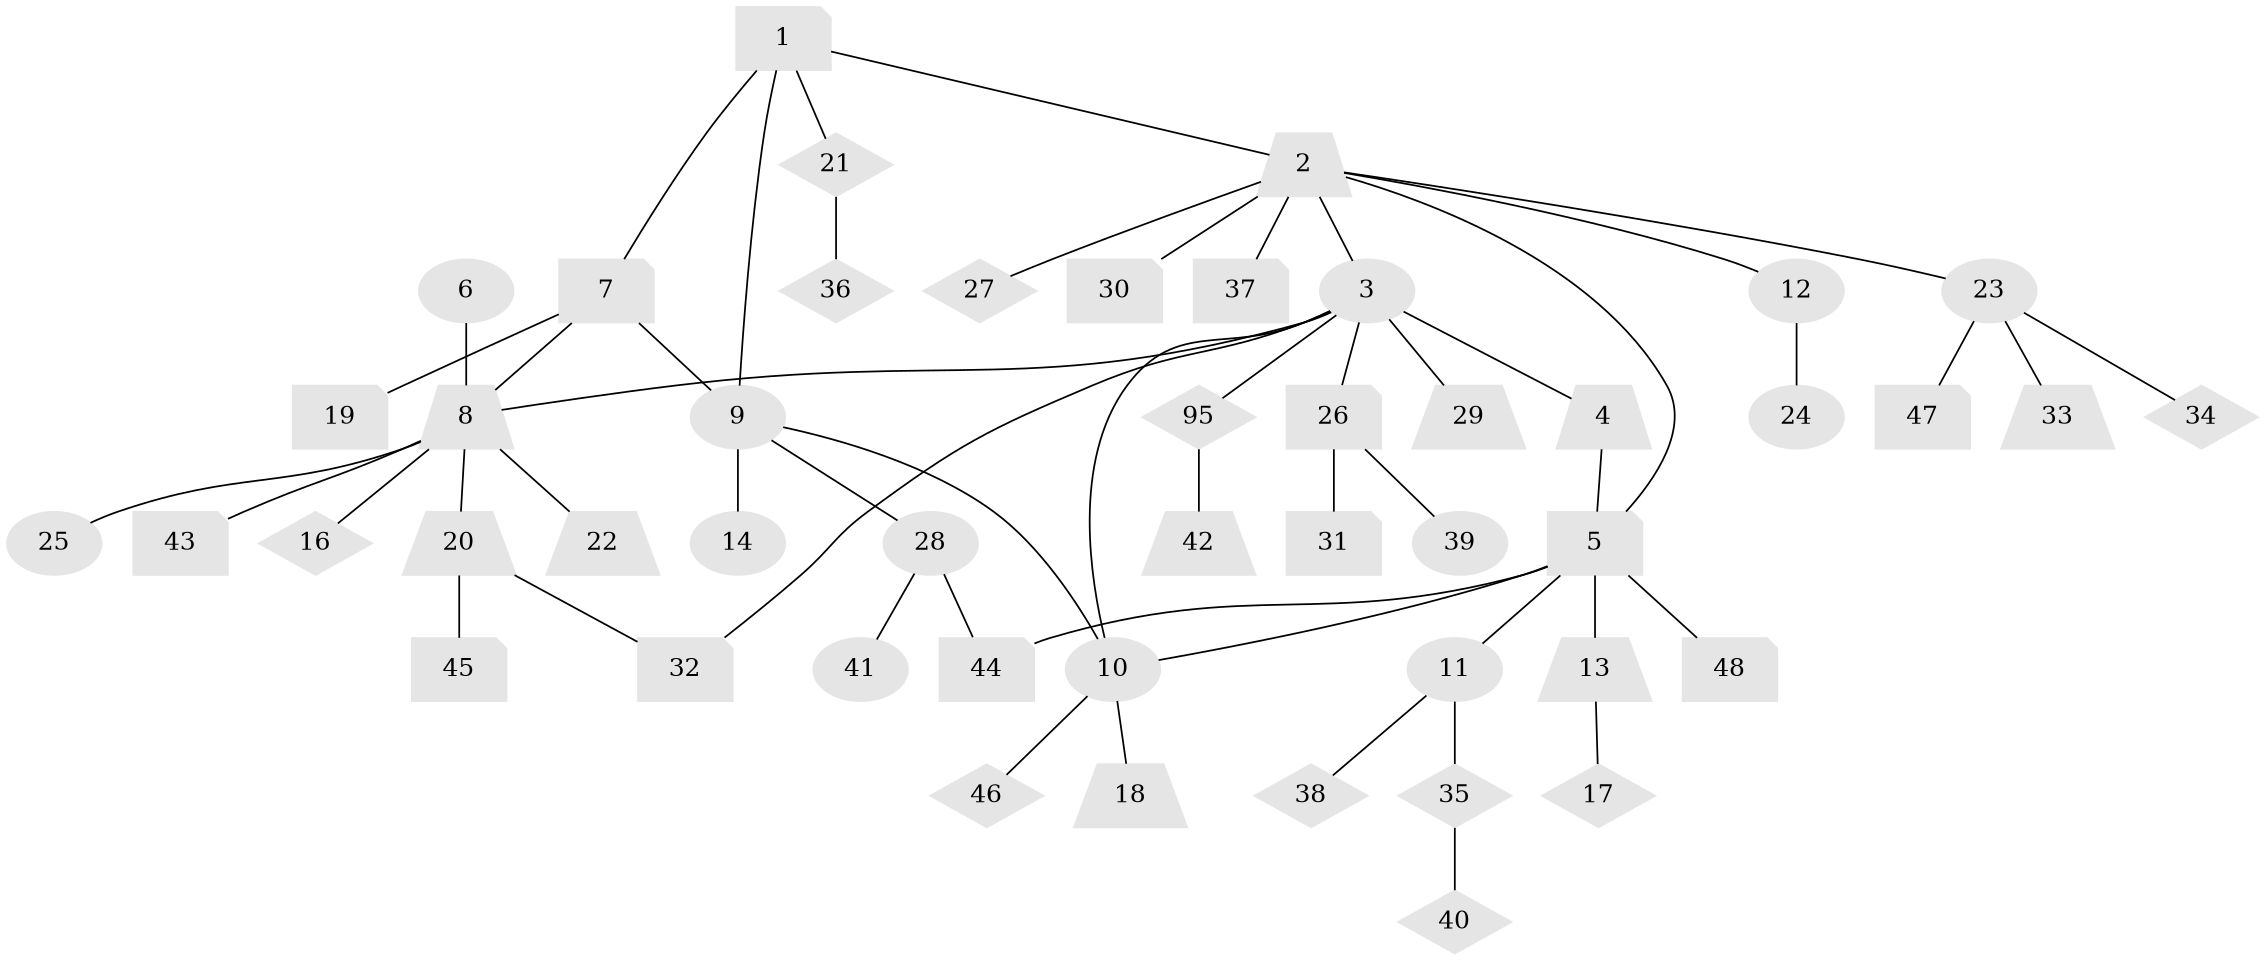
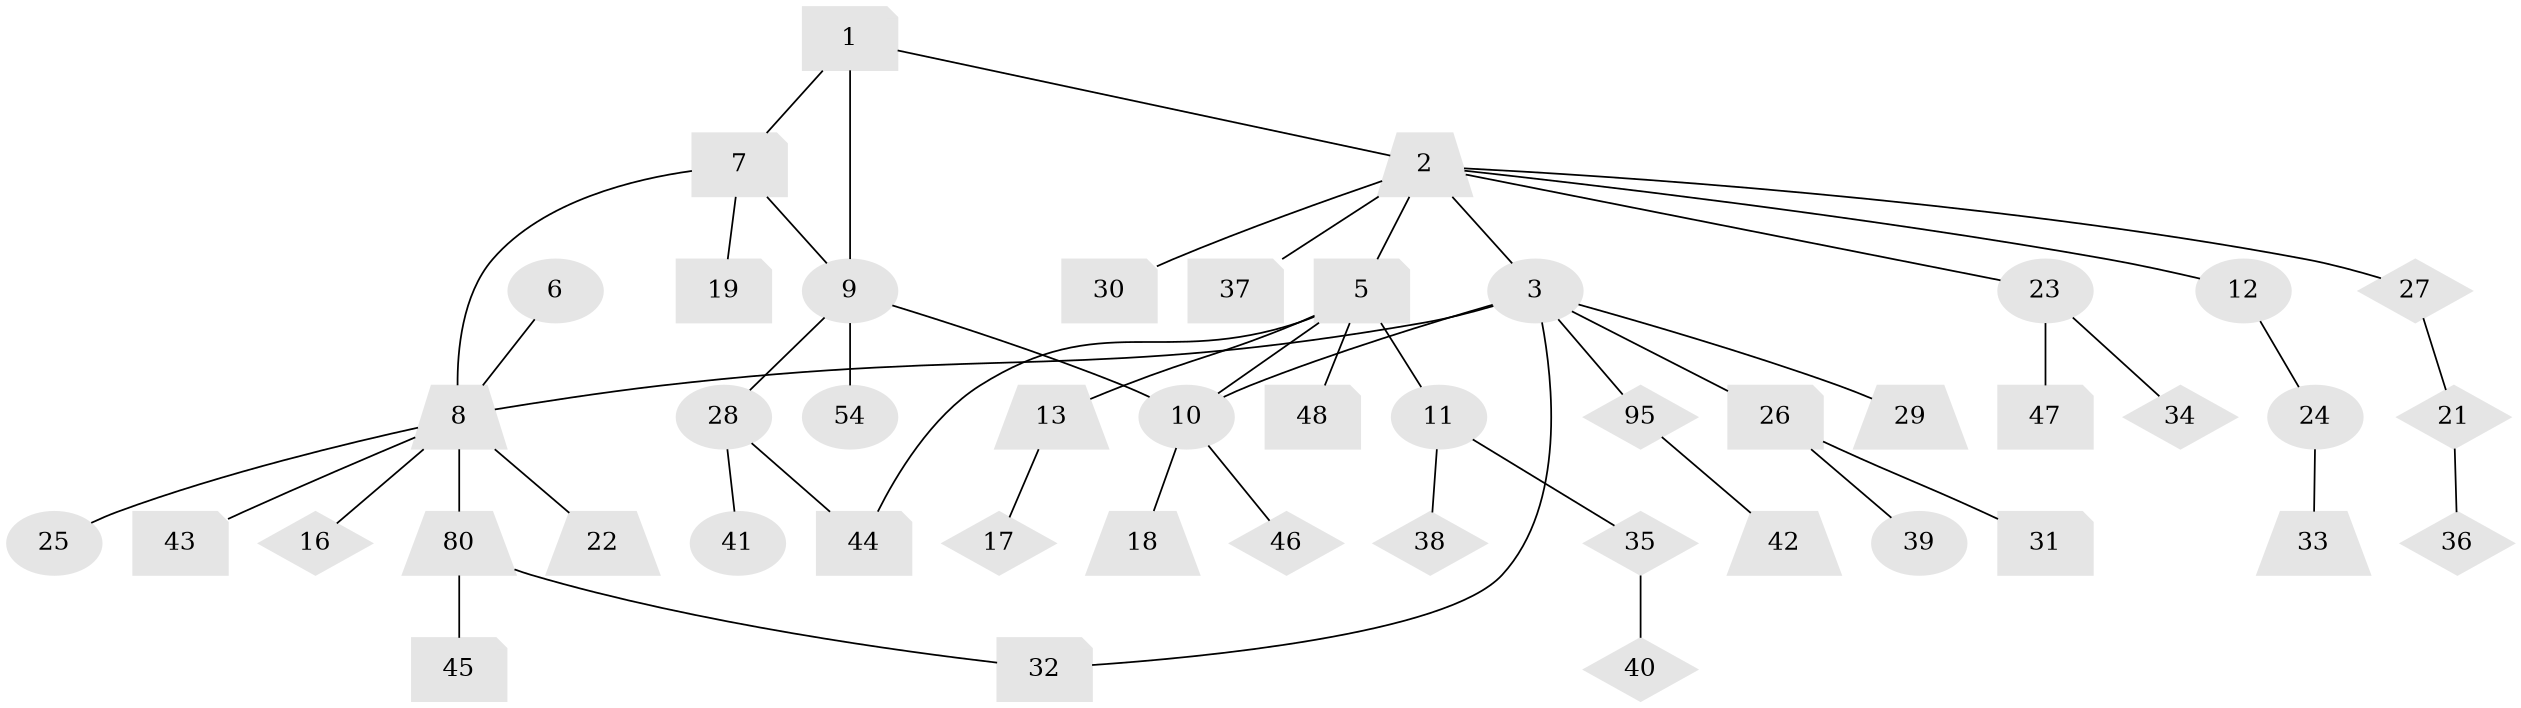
edge "1" -- "21": now "27" -- "21"
edge "23" -- "33": now "24" -- "33"
node "4": removed
node "20": label "20" -> "80"
node "14": label "14" -> "54"
